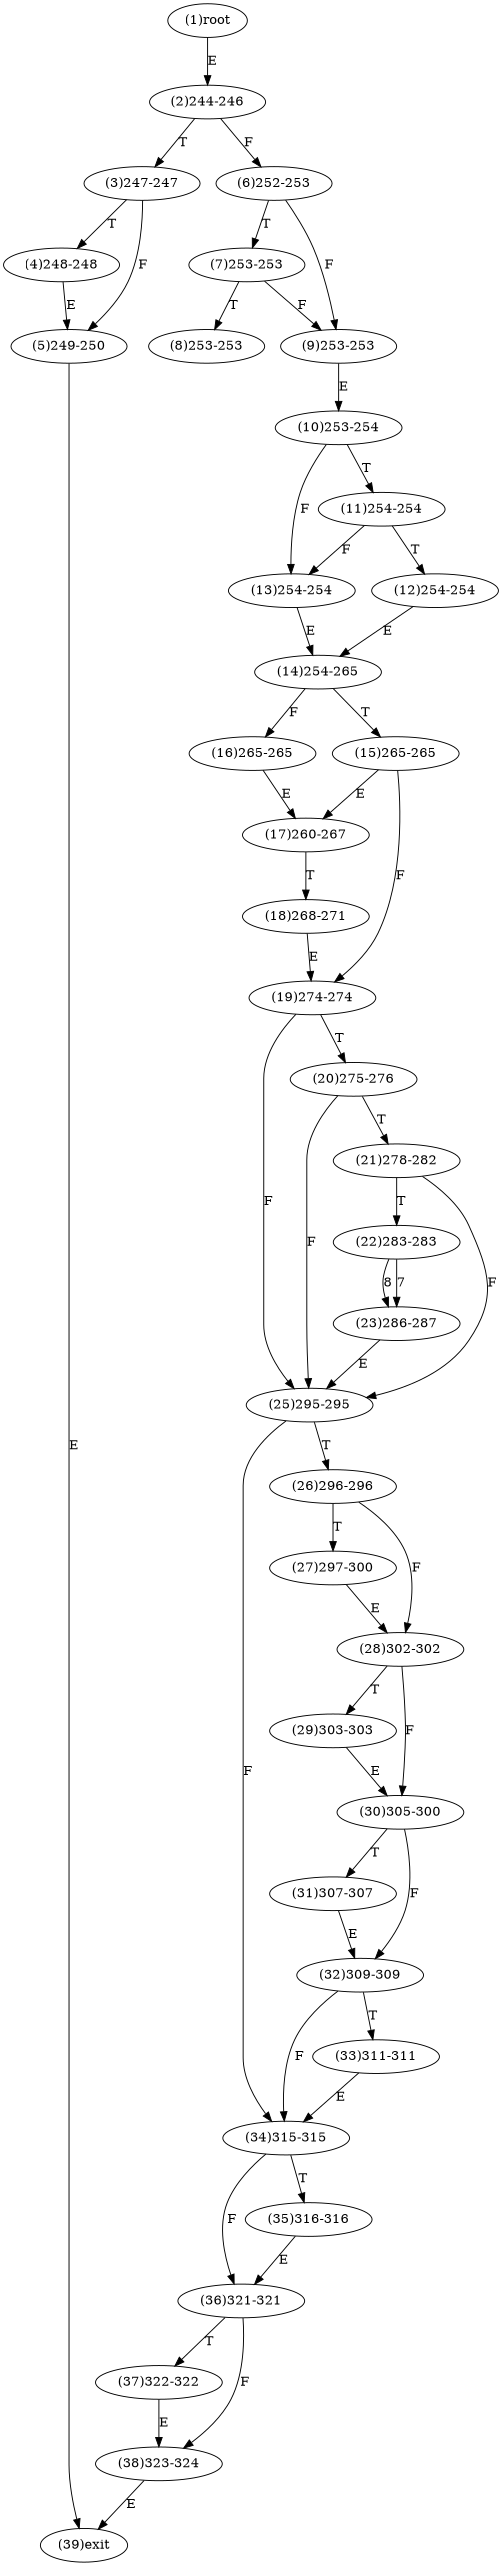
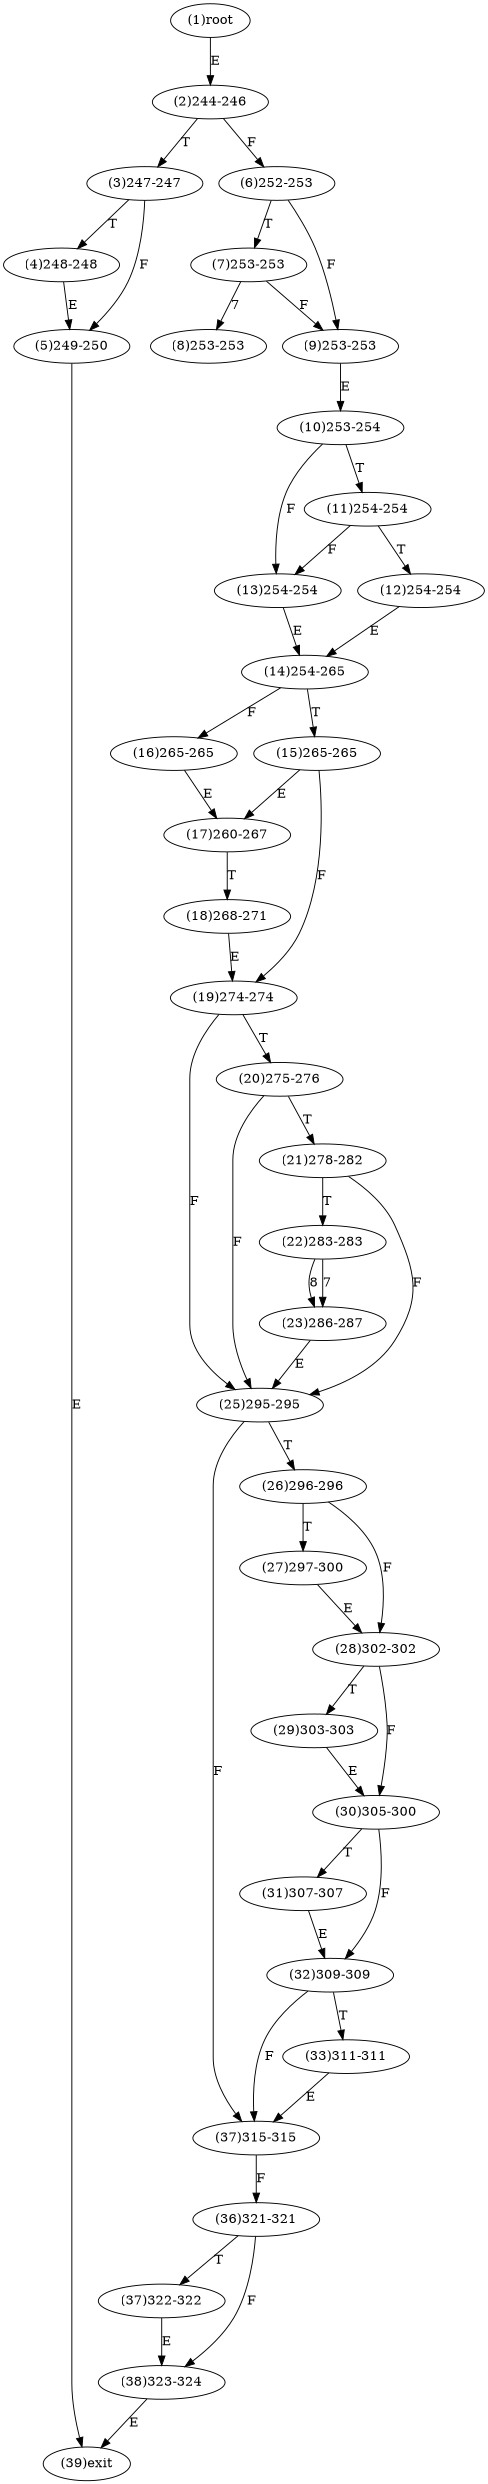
edge "(7)253-253" -> "(8)253-253": label "T" -> "7"
node "(34)315-315": label "(34)315-315" -> "(37)315-315"
node "(35)316-316": removed
